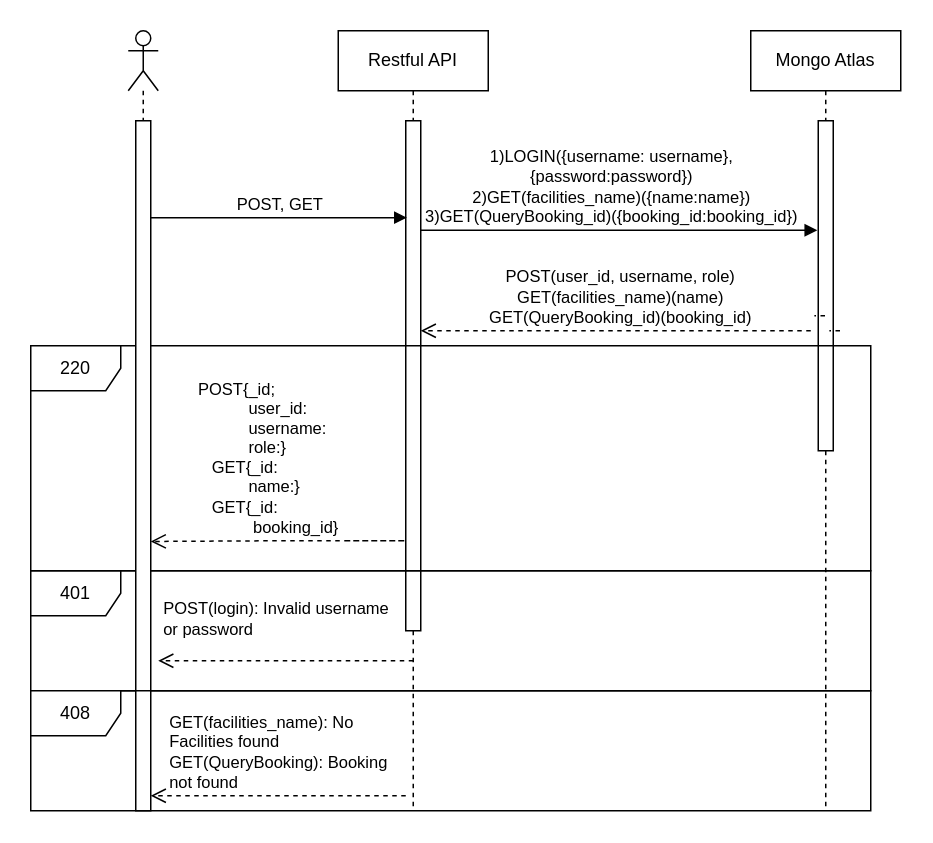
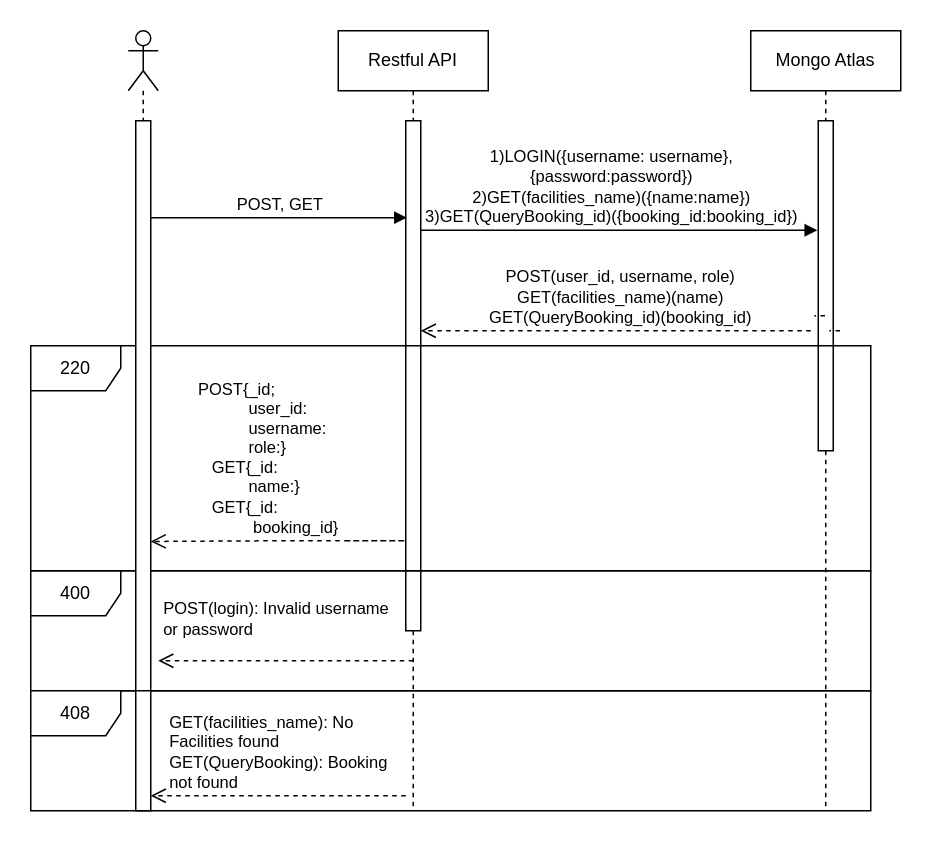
node "401": label "401" -> "400"
